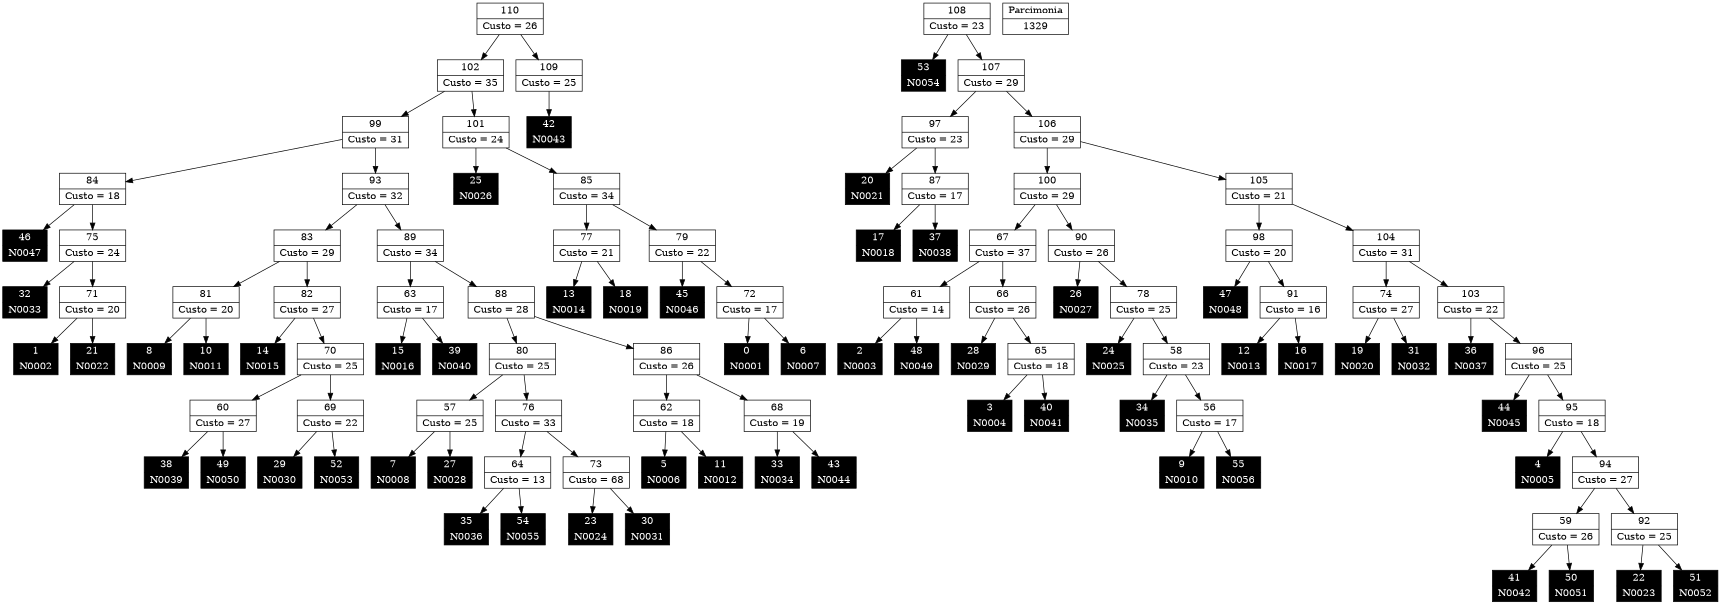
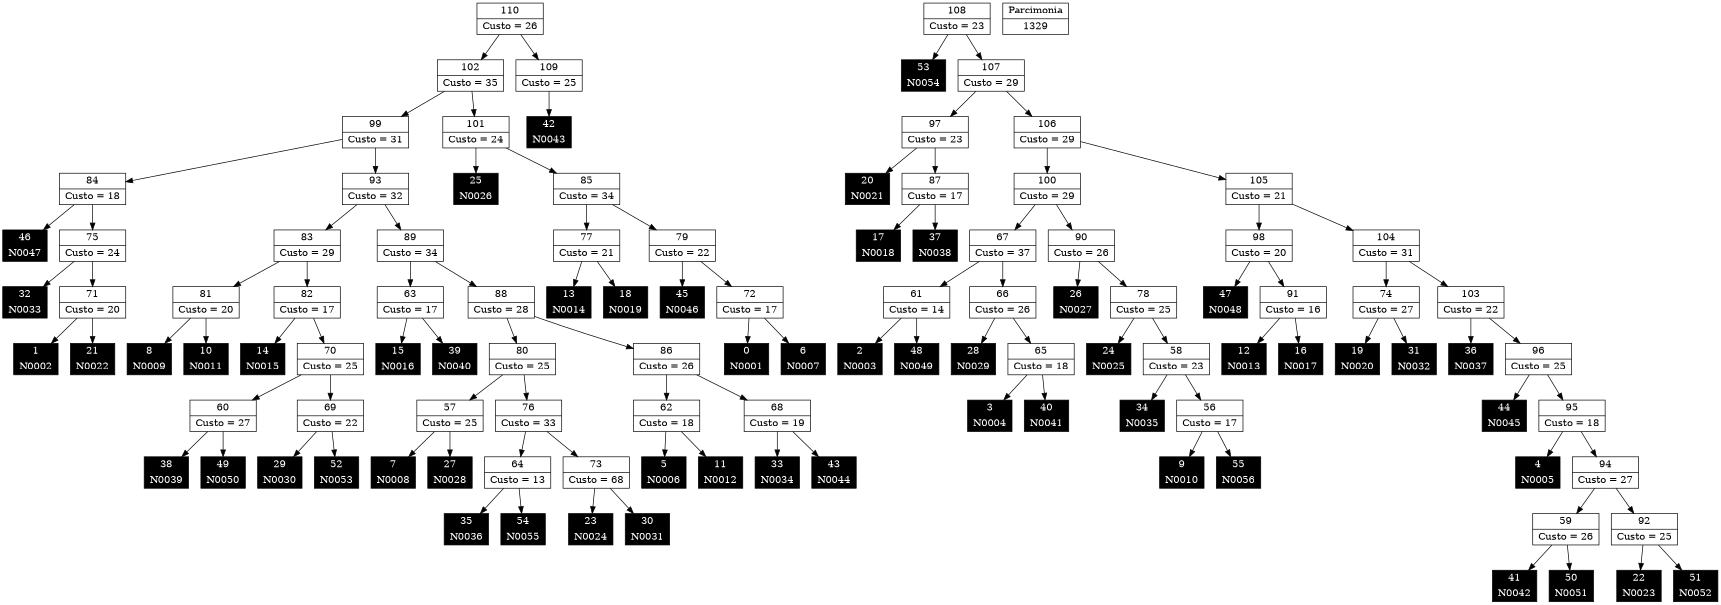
node "82": text "Custo = 27" -> "Custo = 17"
